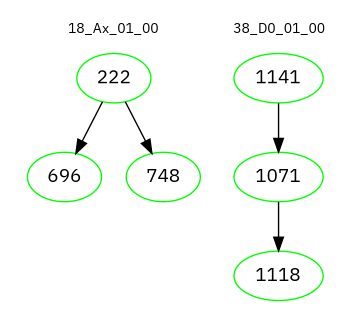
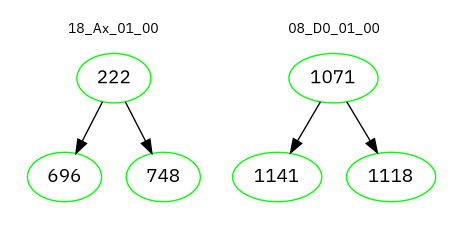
cluster "38_D0_01_00": label "38_D0_01_00" -> "08_D0_01_00"
edge "1141" -> "1071": reversed
